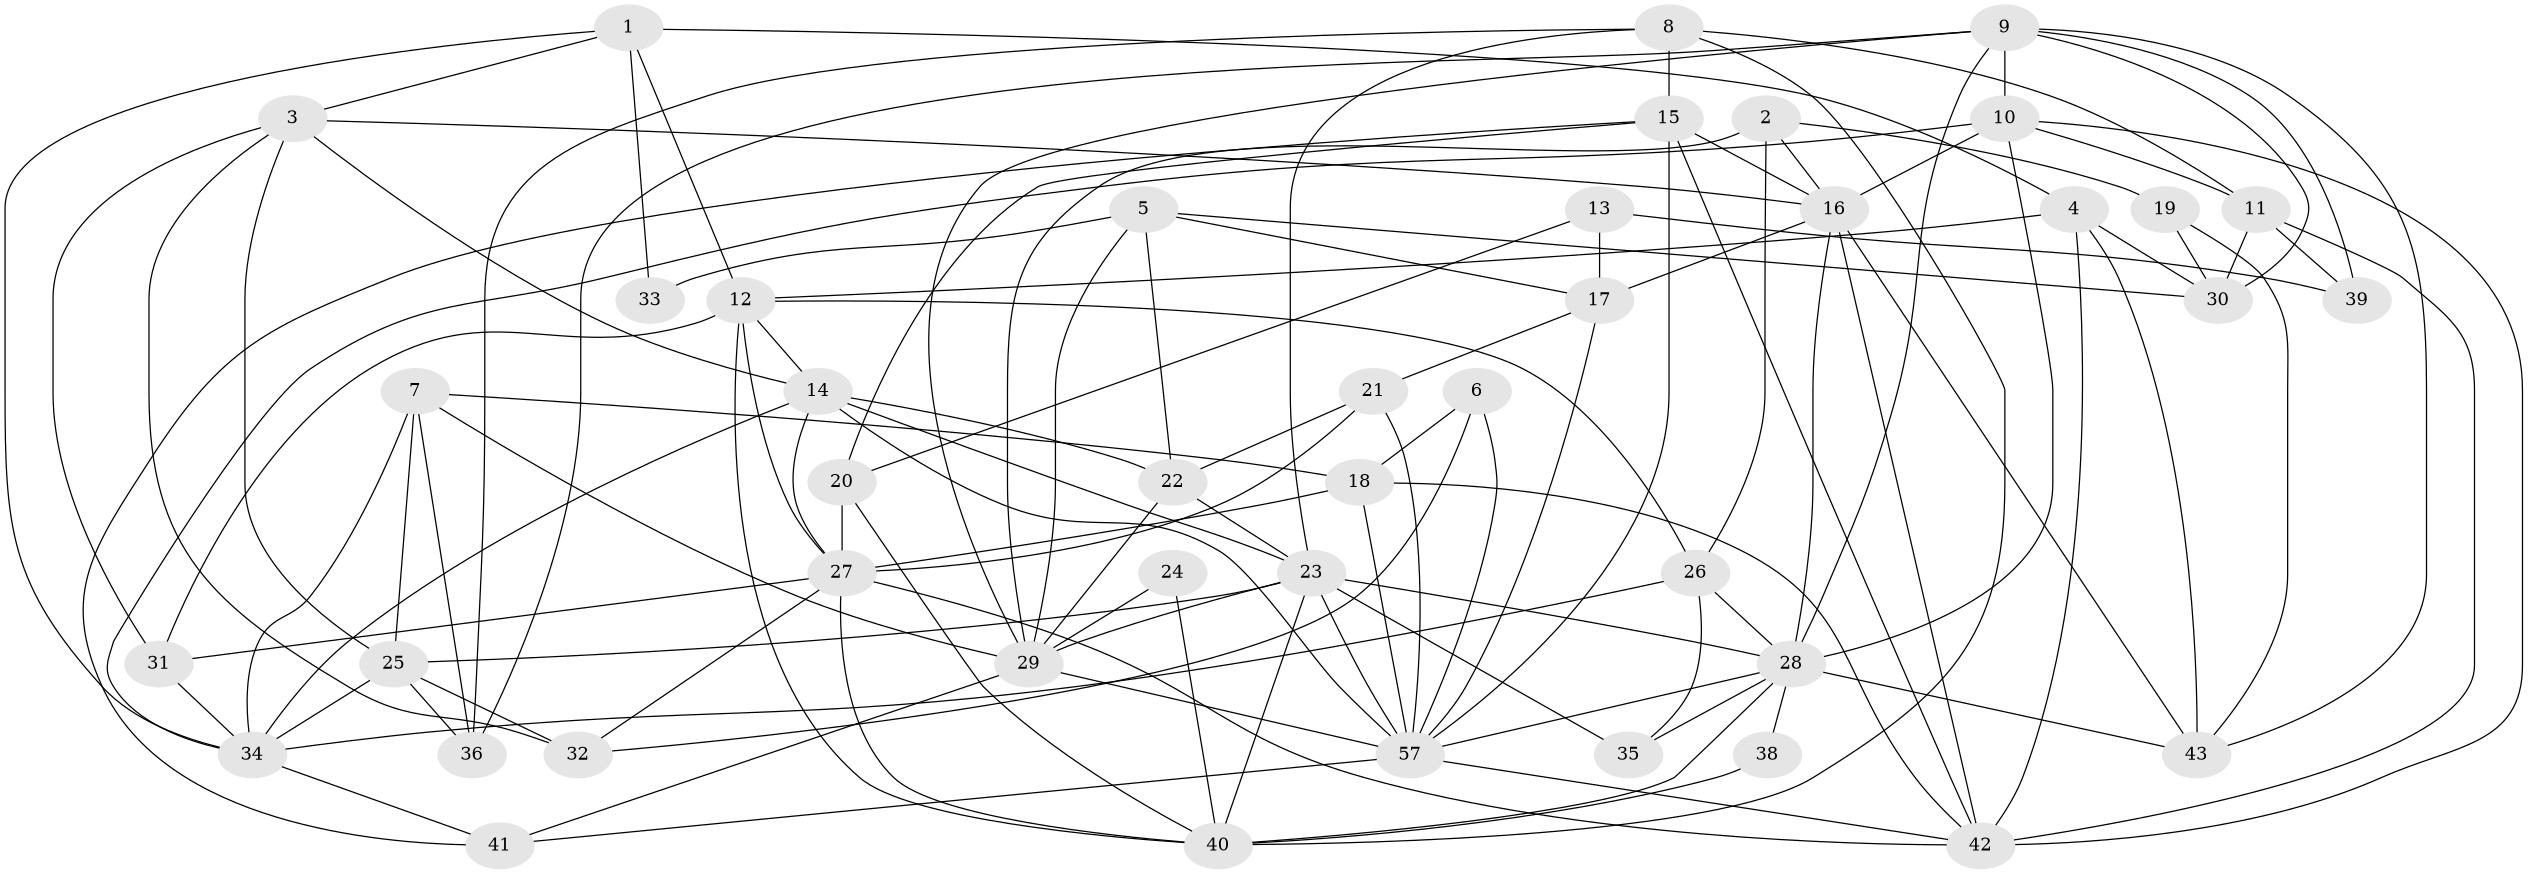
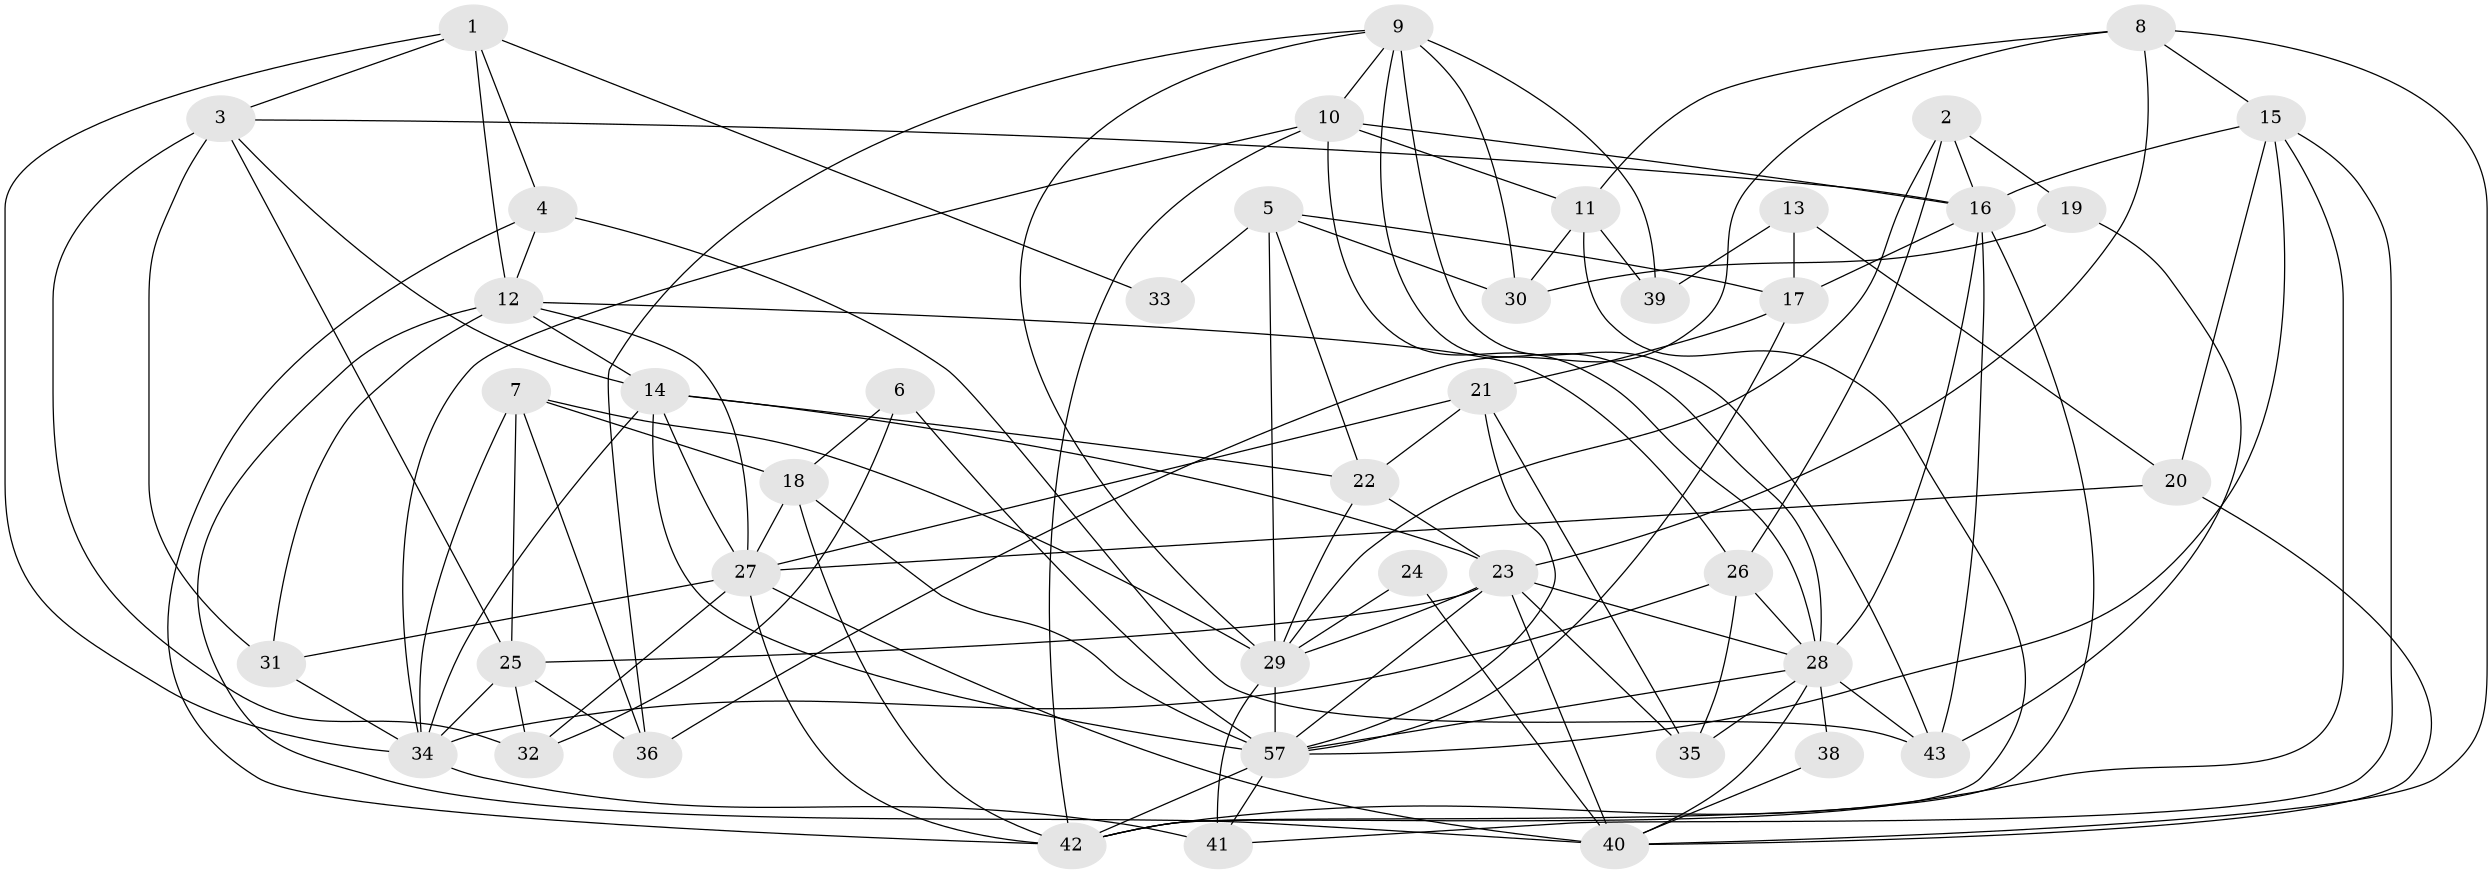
edge "4" -- "30": removed
edge "21" -- "35": added
